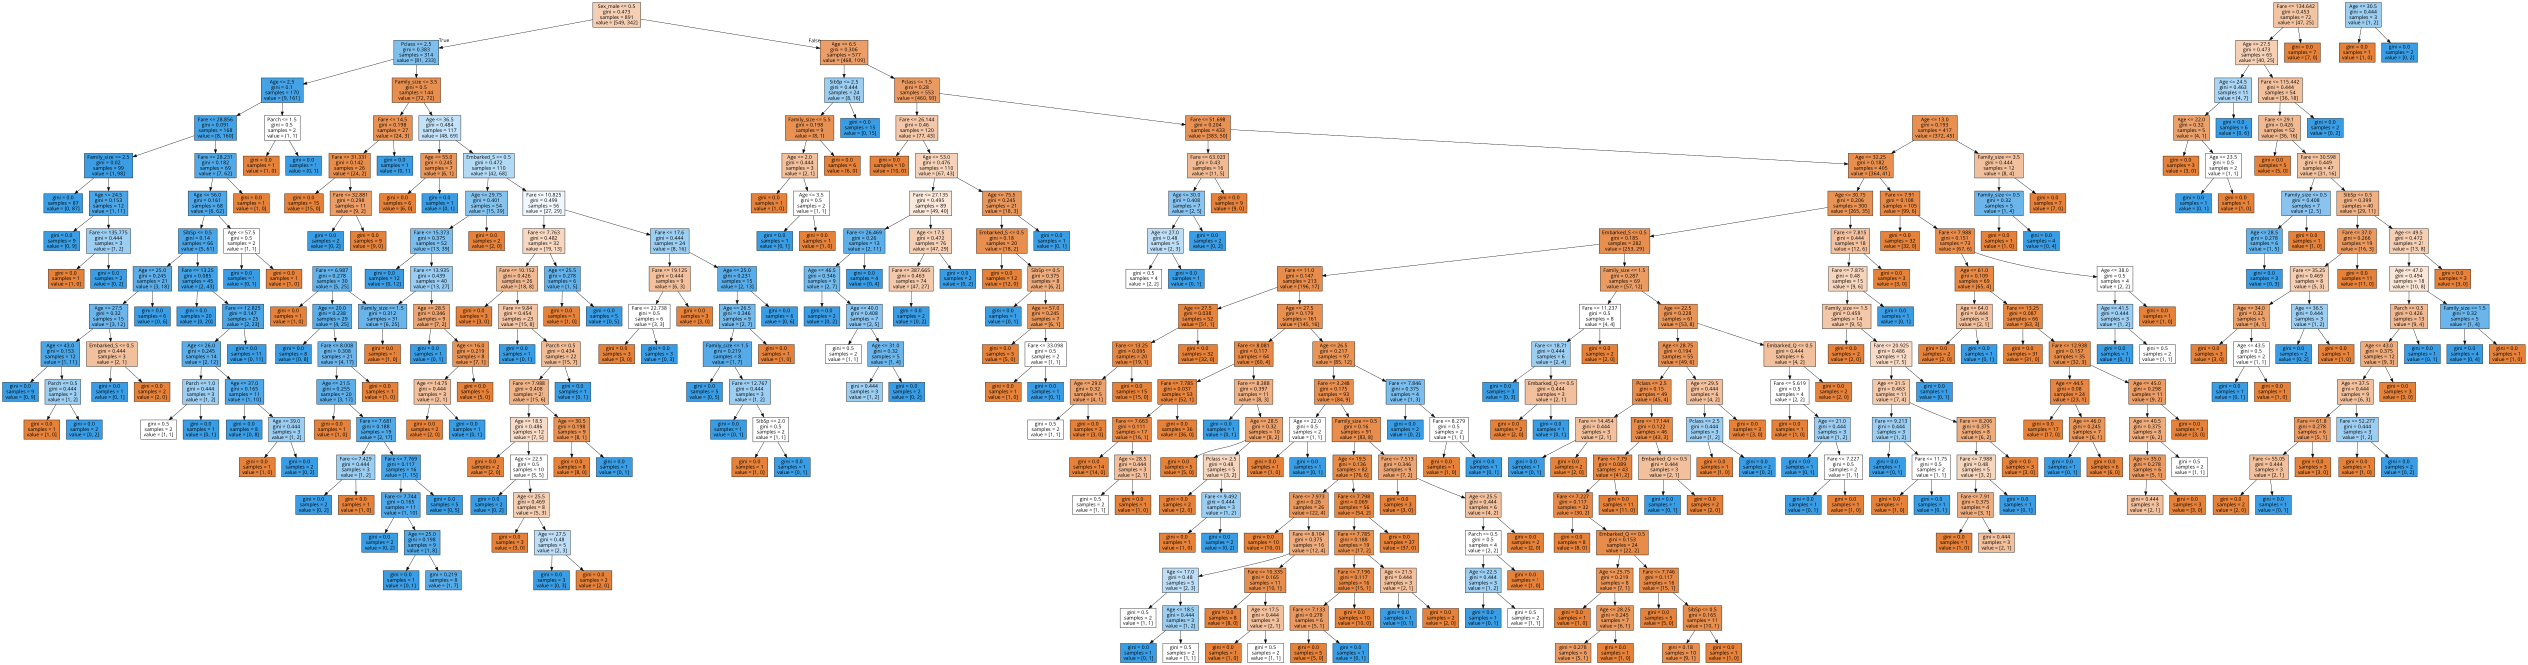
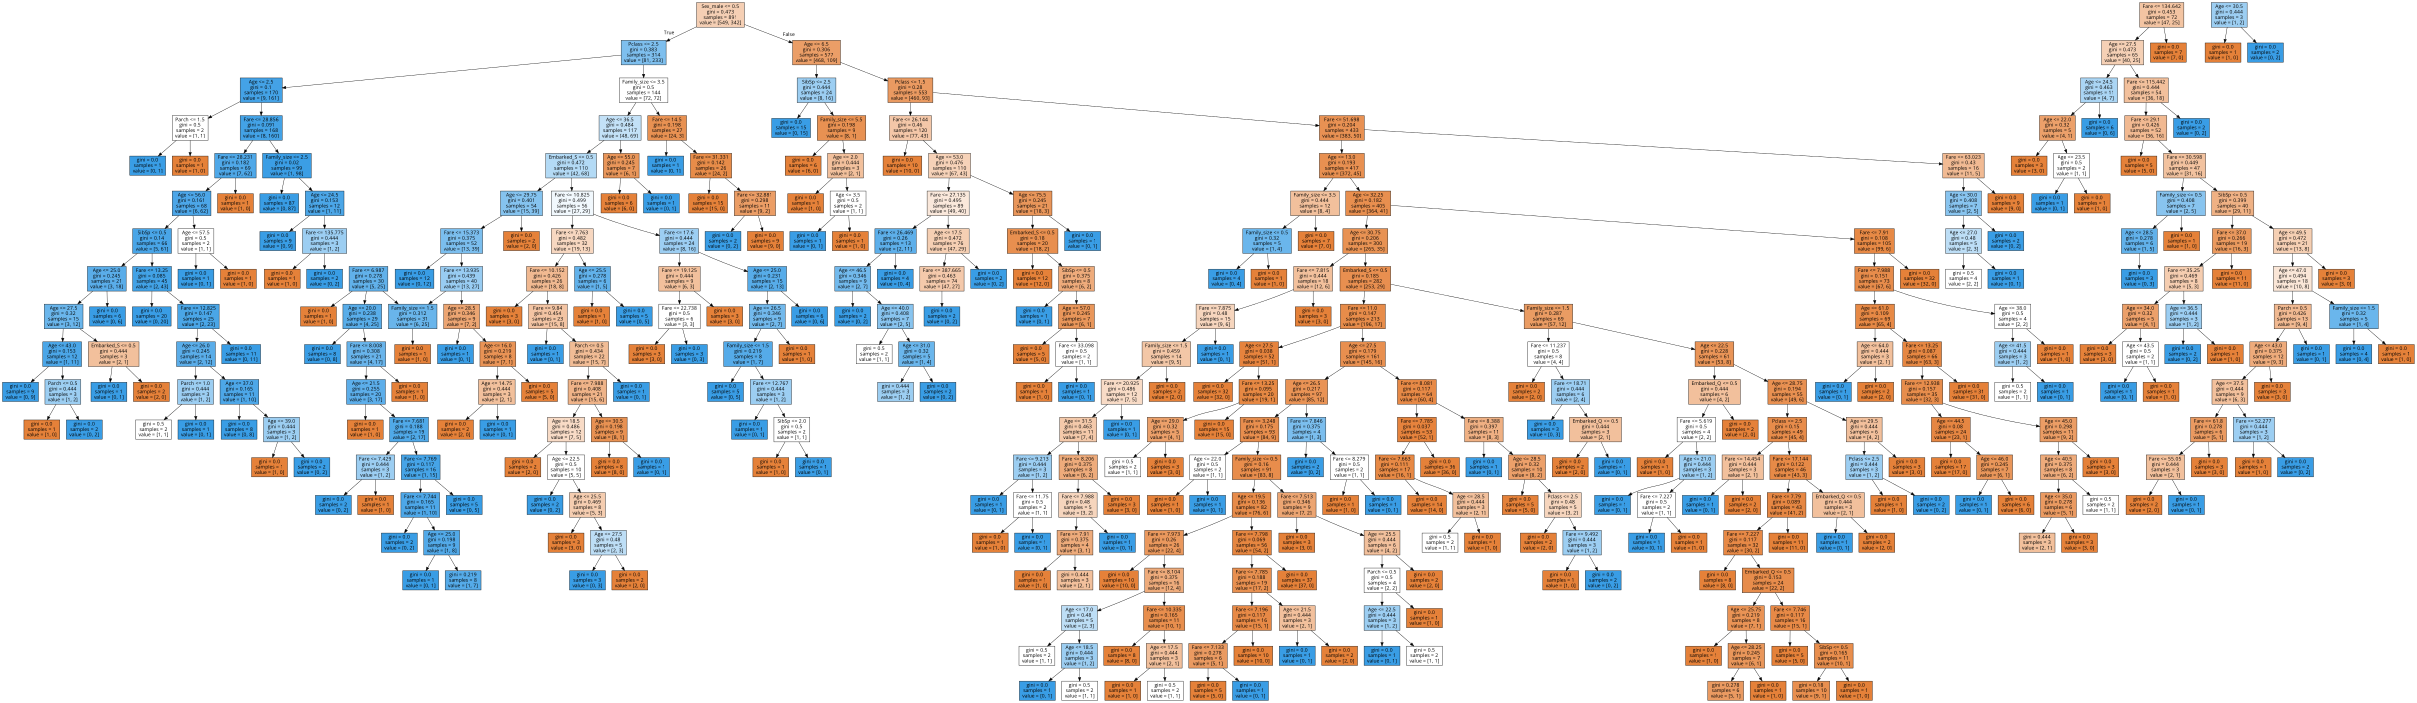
node "Family_size <= 3.5 gini = 0.5 samples = 144 value = [72, 72]": fillcolor #e88f4f -> #ffffff
edge "Fare <= 51.698 gini = 0.204 samples = 433 value = [383, 50]" -> "Age <= 32.25 gini = 0.182 samples = 405 value = [364, 41]": now "Fare <= 51.698 gini = 0.204 samples = 433 value = [383, 50]" -> "Age <= 13.0 gini = 0.193 samples = 417 value = [372, 45]"
